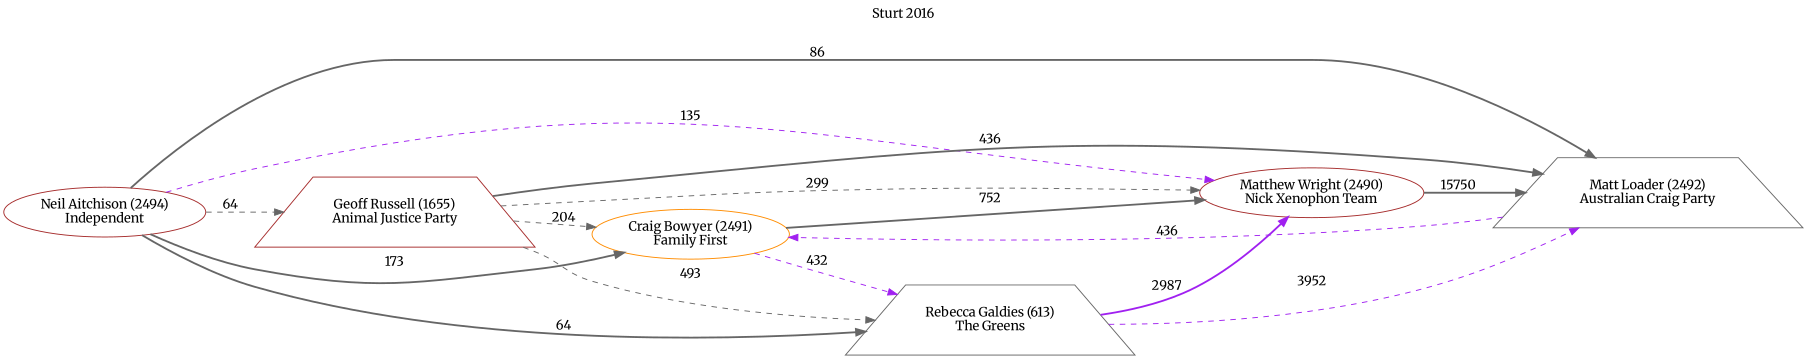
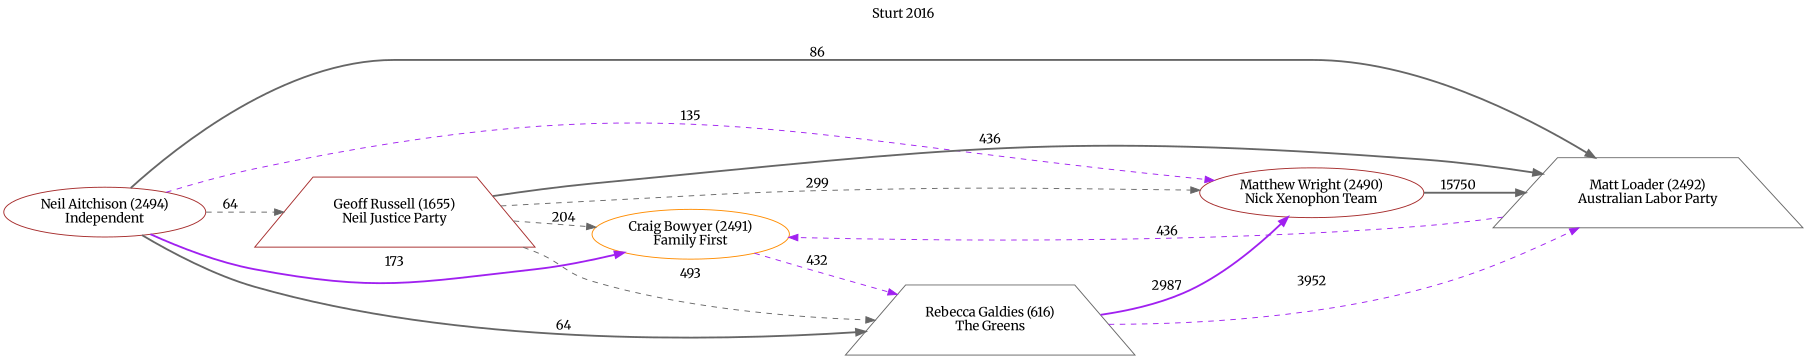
node "Matt Loader (2492) Australian Craig Party": label "Matt Loader (2492) Australian Craig Party" -> "Matt Loader (2492) Australian Labor Party"
node "Geoff Russell (1655) Animal Justice Party": label "Geoff Russell (1655) Animal Justice Party" -> "Geoff Russell (1655) Neil Justice Party"
edge "Craig Bowyer (2491) Family First" -> "Matthew Wright (2490) Nick Xenophon Team": removed, label "752"
edge "Neil Aitchison (2494) Independent" -> "Craig Bowyer (2491) Family First": color gray40 -> purple
node "Rebecca Galdies (613) The Greens": label "Rebecca Galdies (613) The Greens" -> "Rebecca Galdies (616) The Greens"
